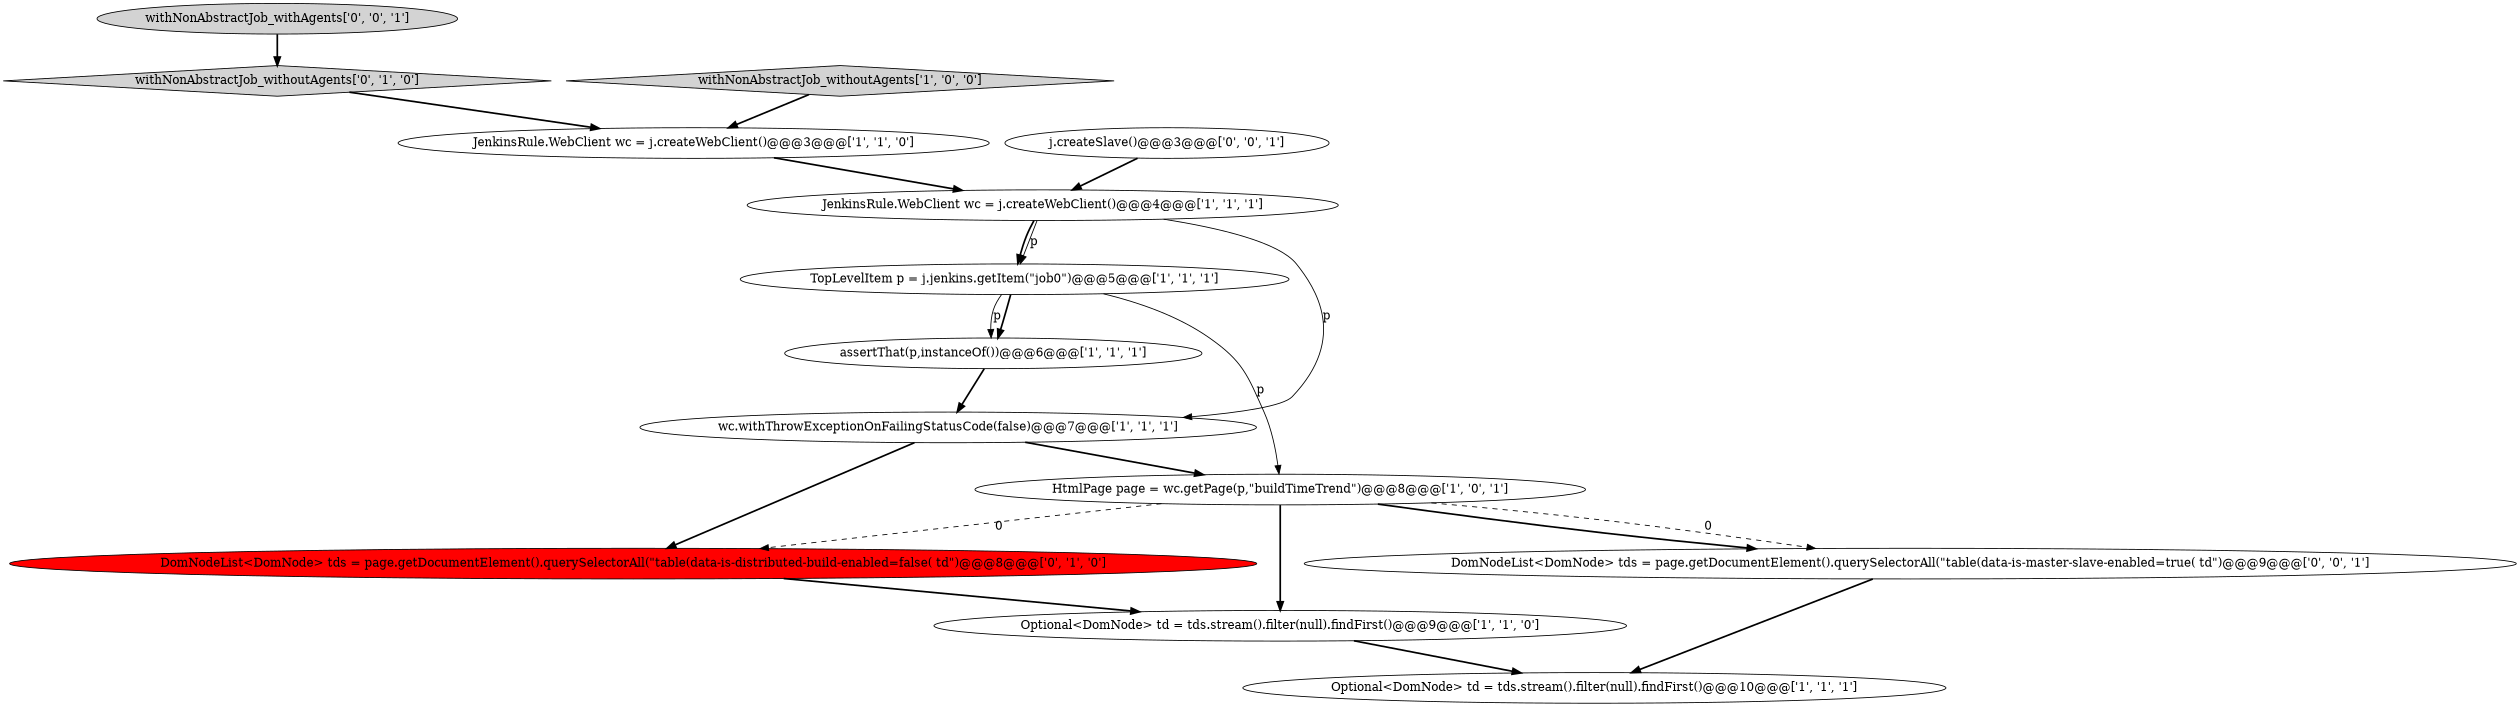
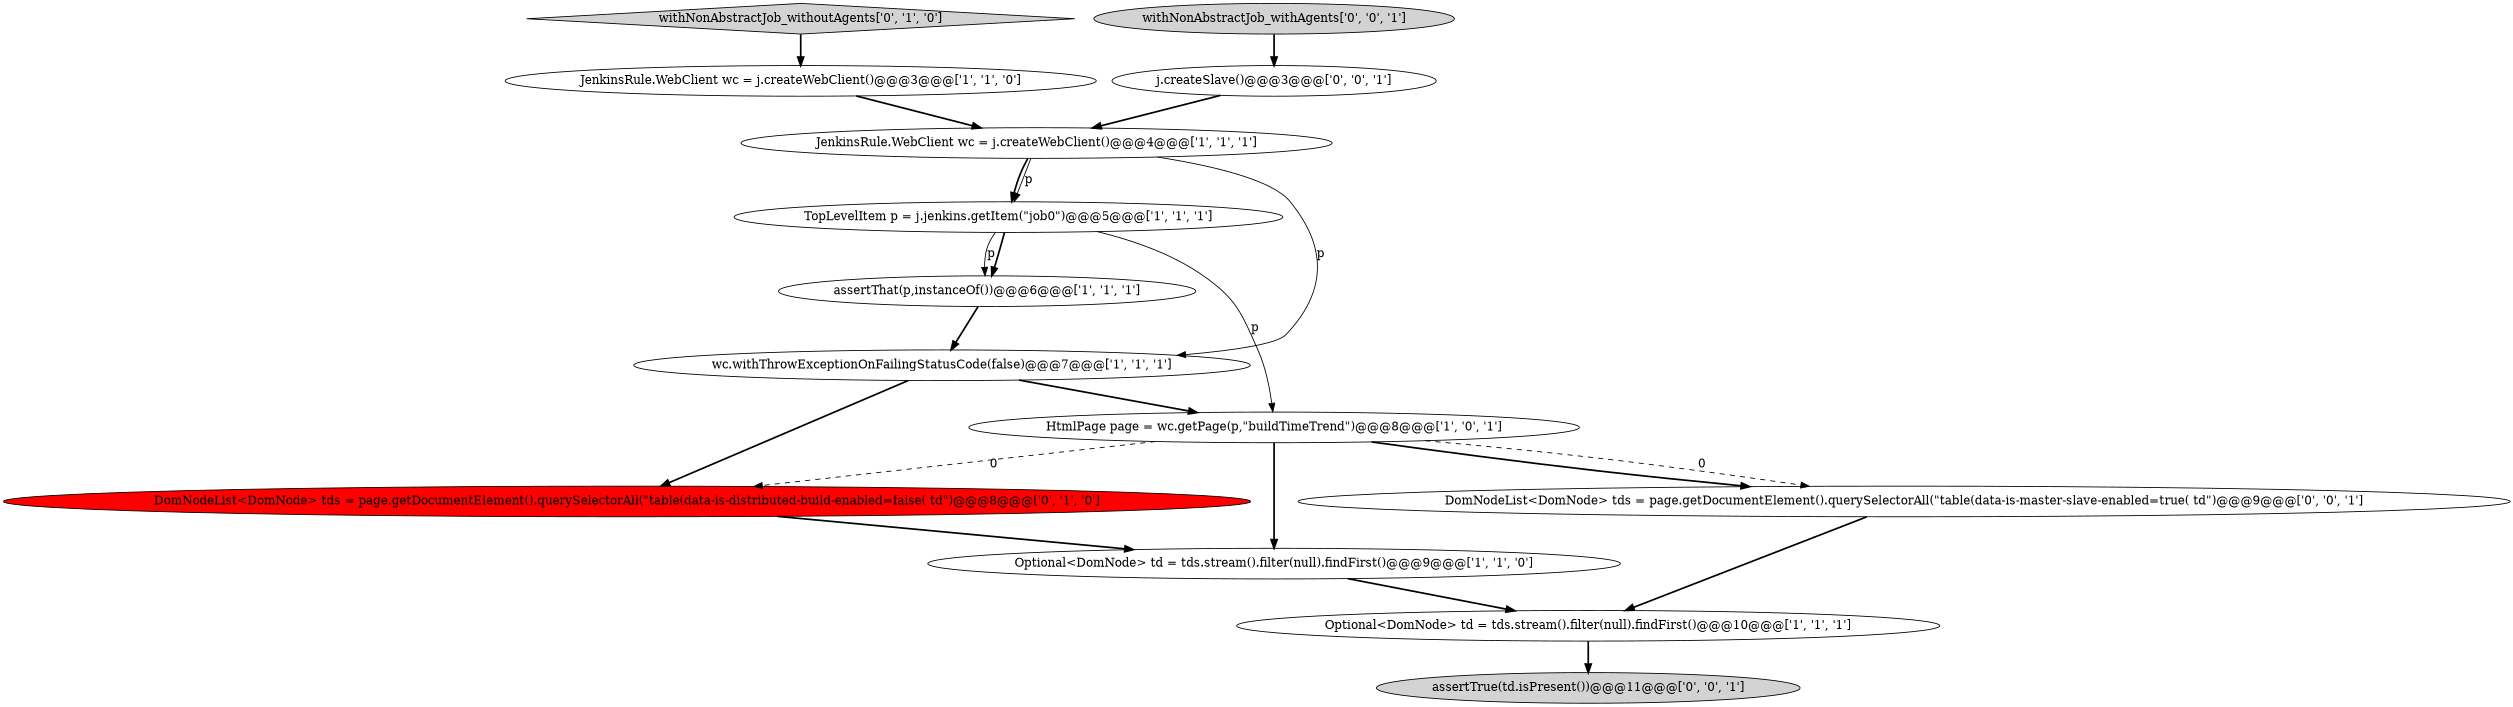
edge "withNonAbstractJob_withAgents['0', '0', '1']" -> "withNonAbstractJob_withoutAgents['0', '1', '0']": now "withNonAbstractJob_withAgents['0', '0', '1']" -> "j.createSlave()@@@3@@@['0', '0', '1']"
node "withNonAbstractJob_withoutAgents['1', '0', '0']": removed
node "assertTrue(td.isPresent())@@@11@@@['0', '0', '1']": added
